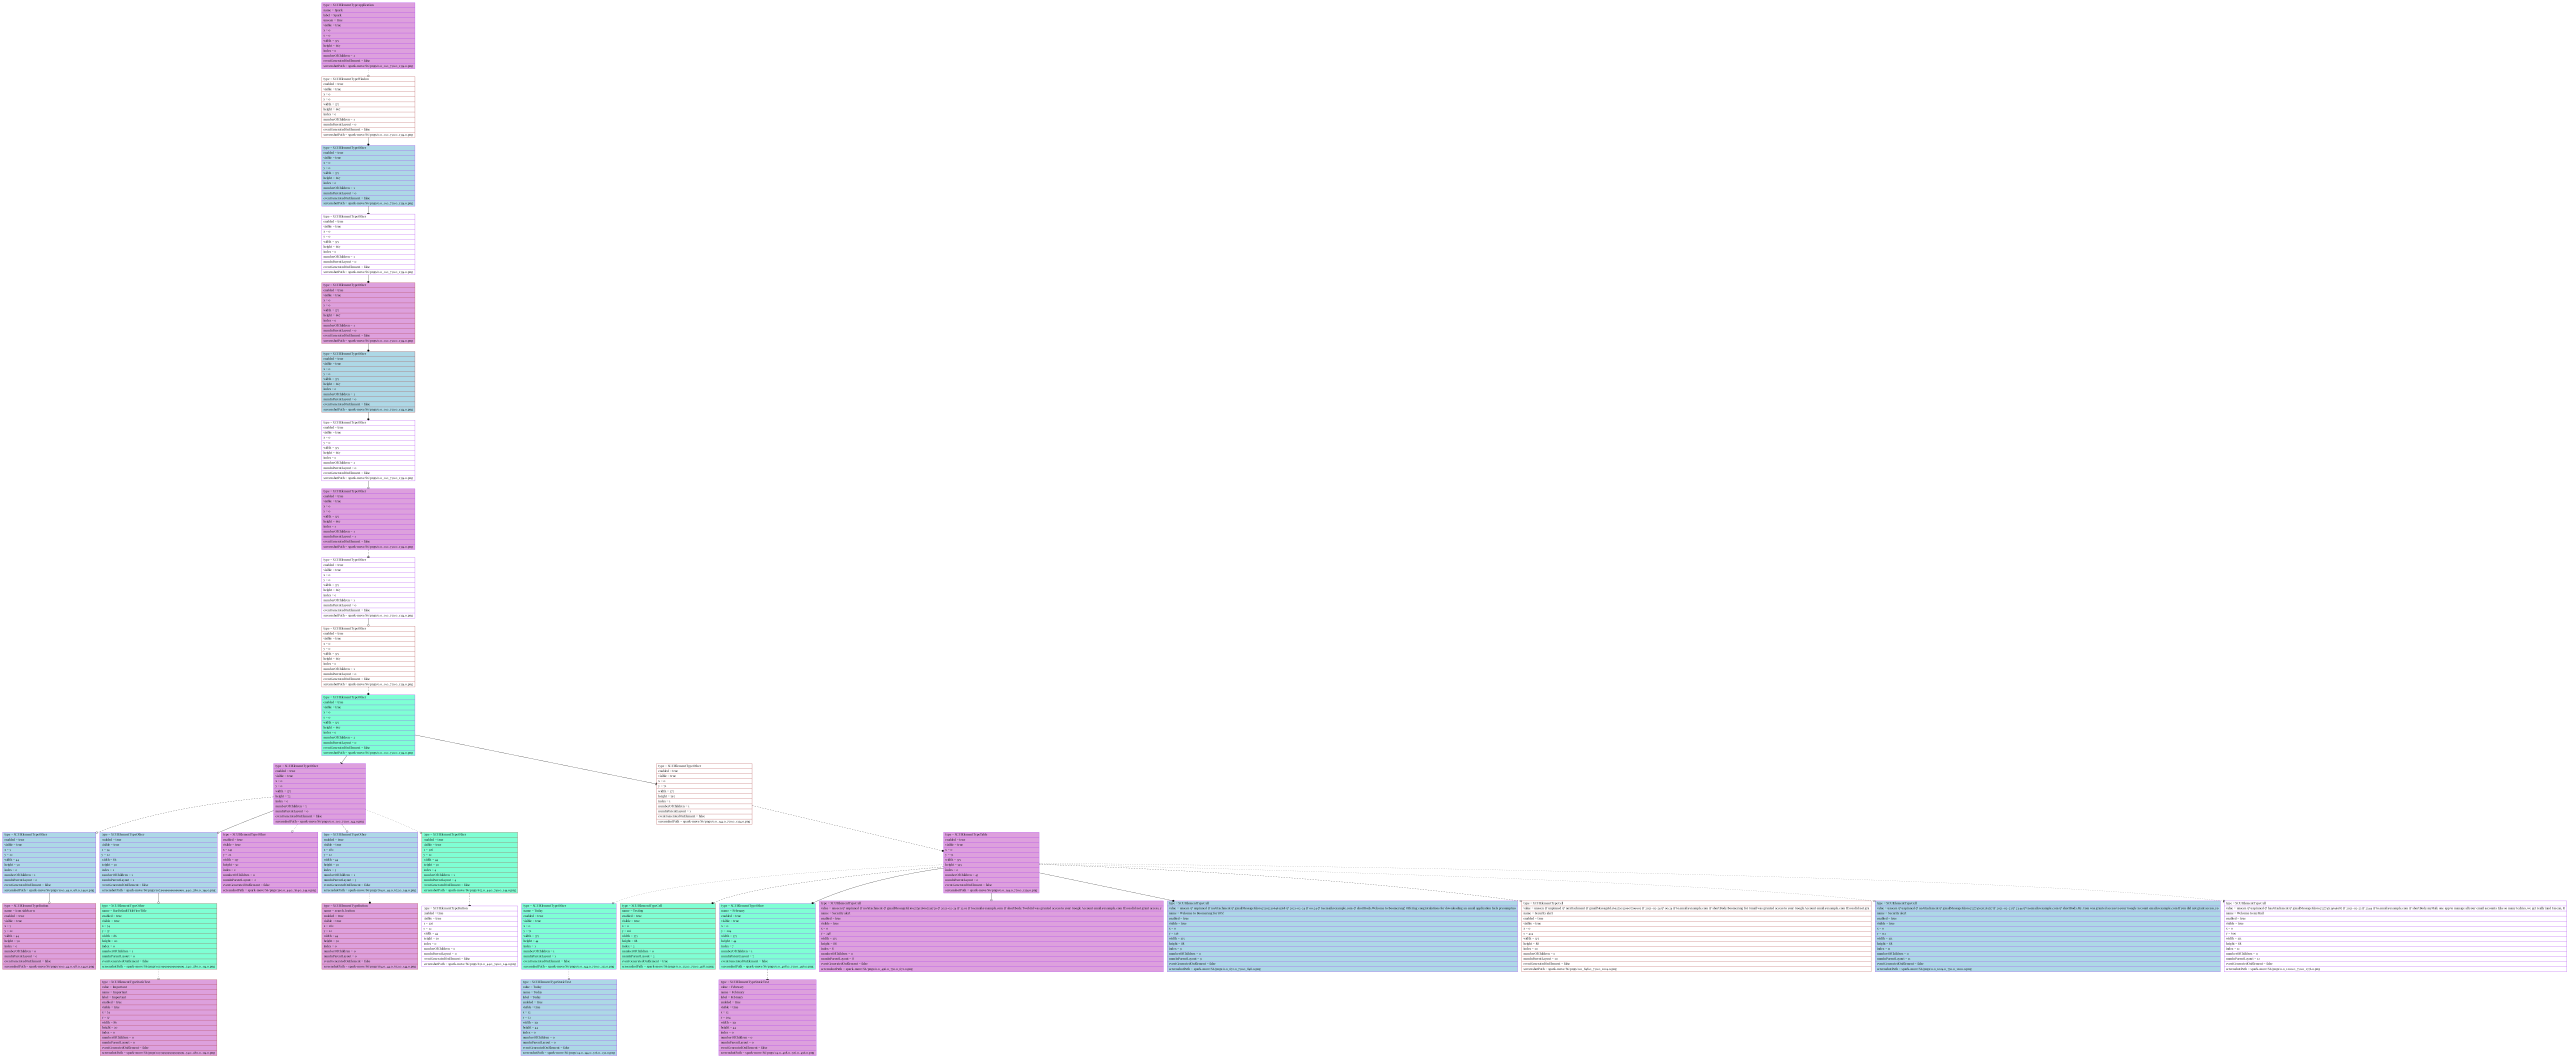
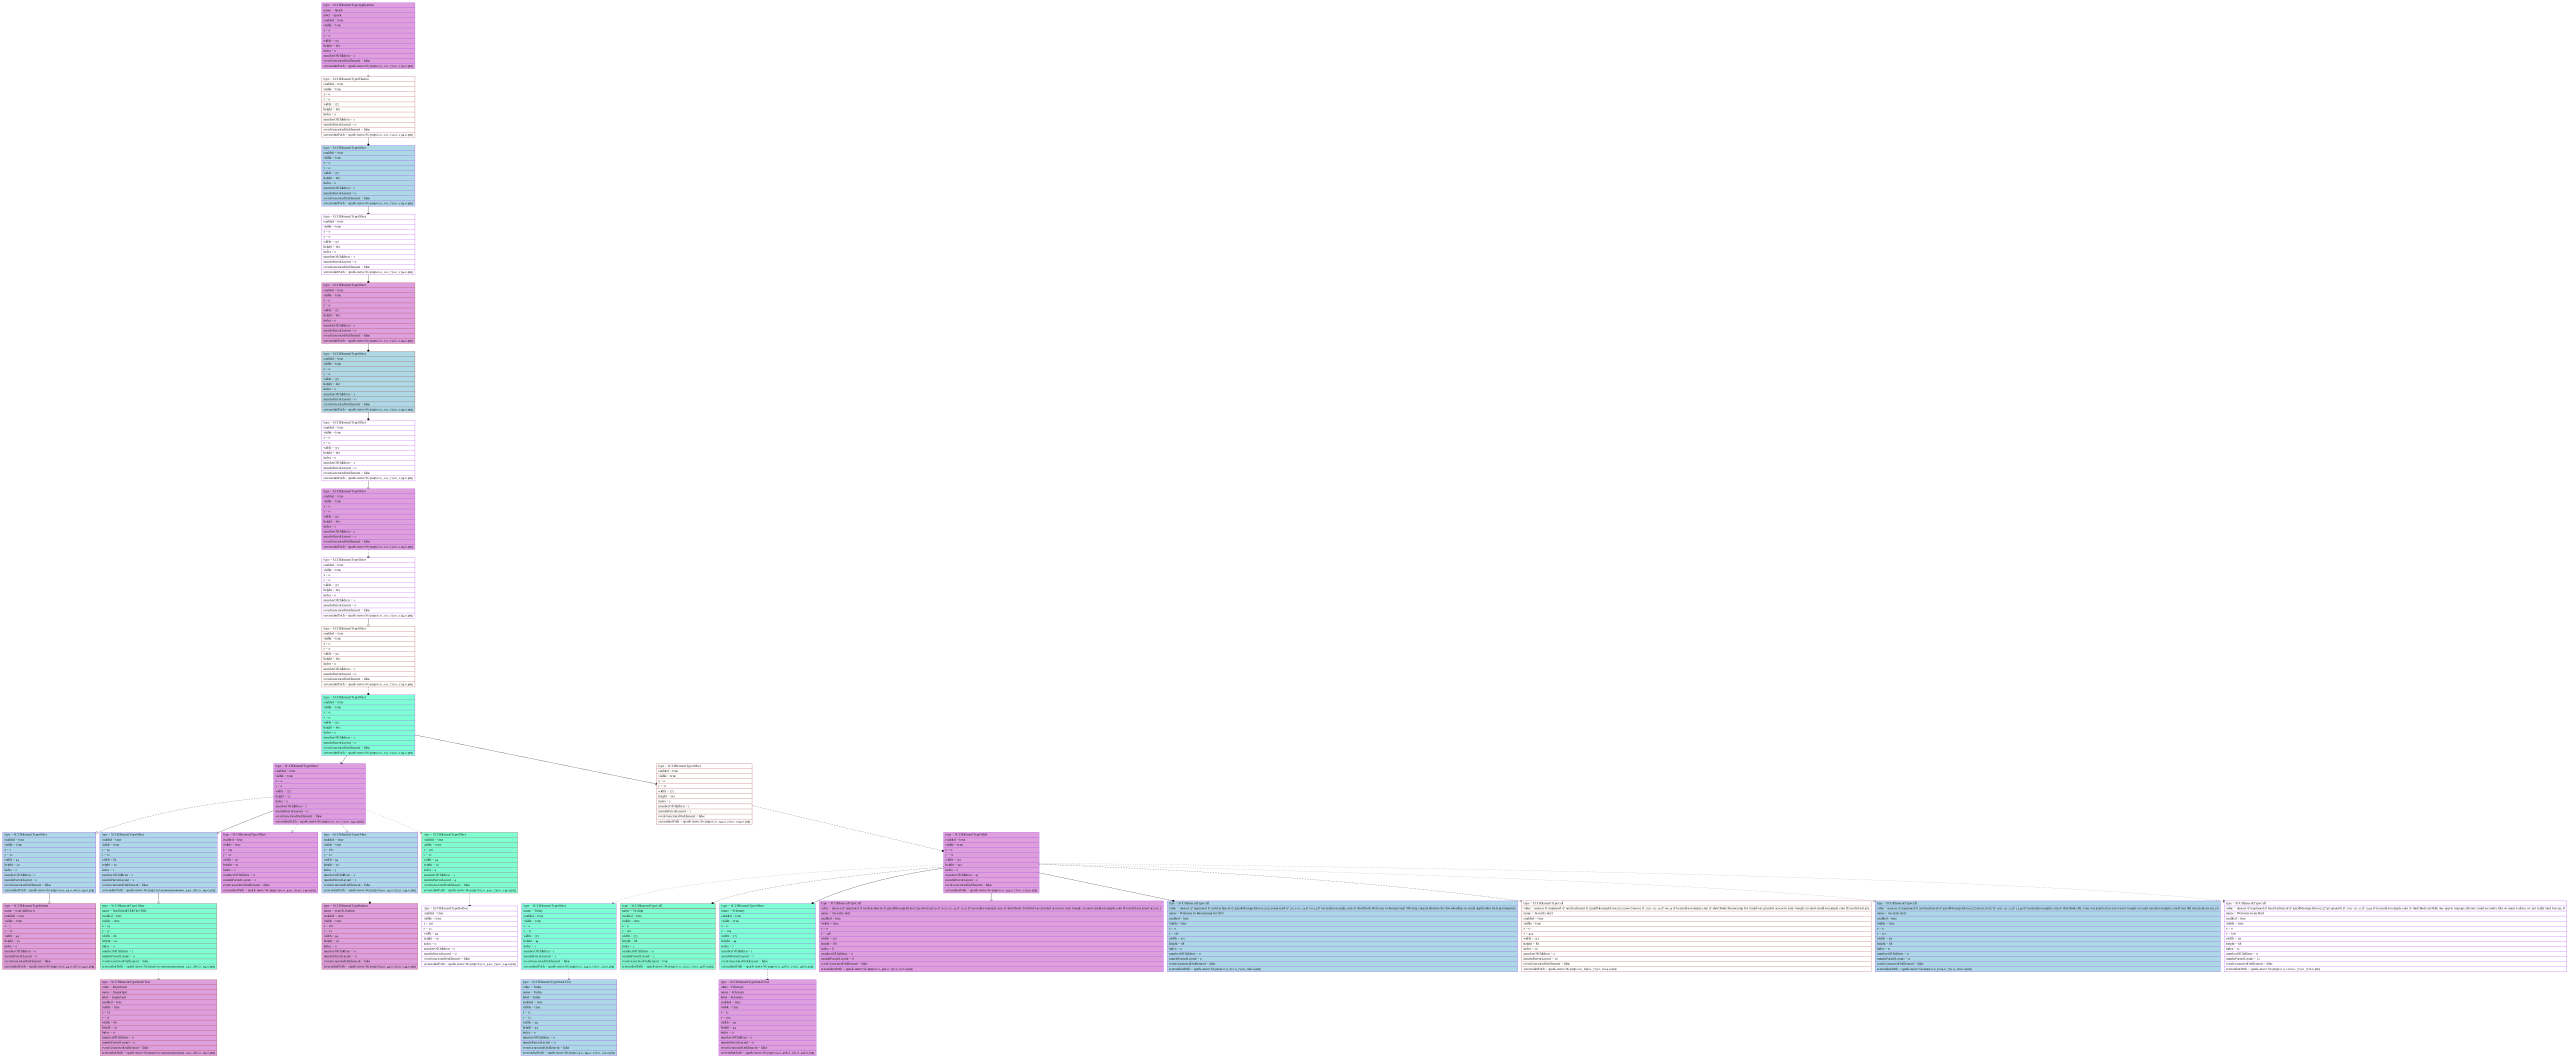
node "type = XCUIElementTypeApplication": text "unseen = true" -> "enabled = true"
